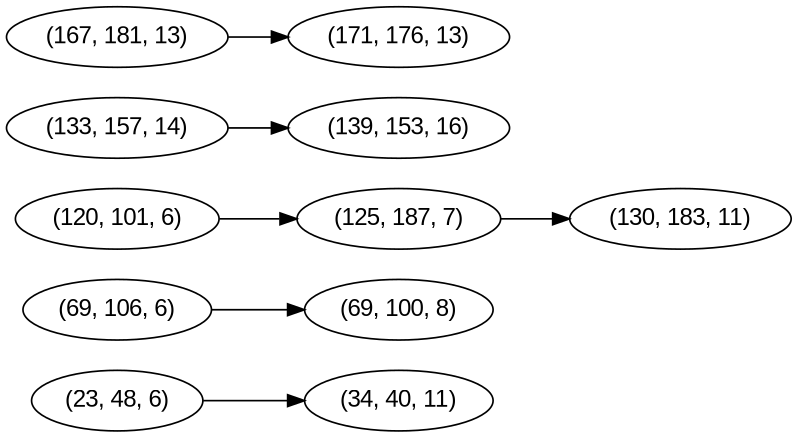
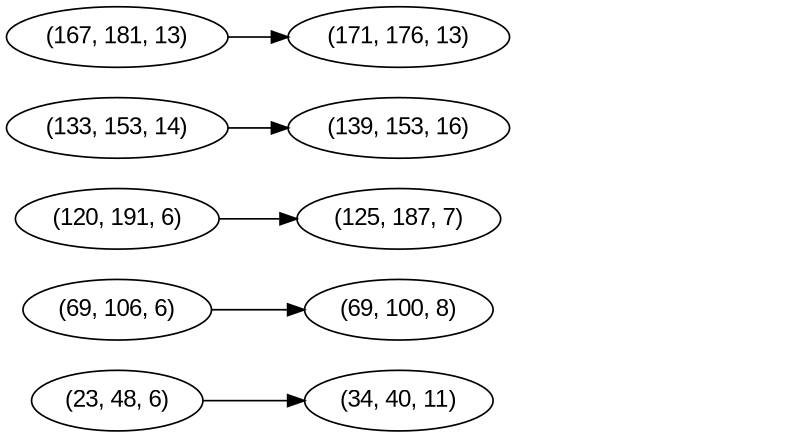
node "(133, 157, 14)": label "(133, 157, 14)" -> "(133, 153, 14)"
node "(120, 101, 6)": label "(120, 101, 6)" -> "(120, 191, 6)"
node "(130, 183, 11)": removed
